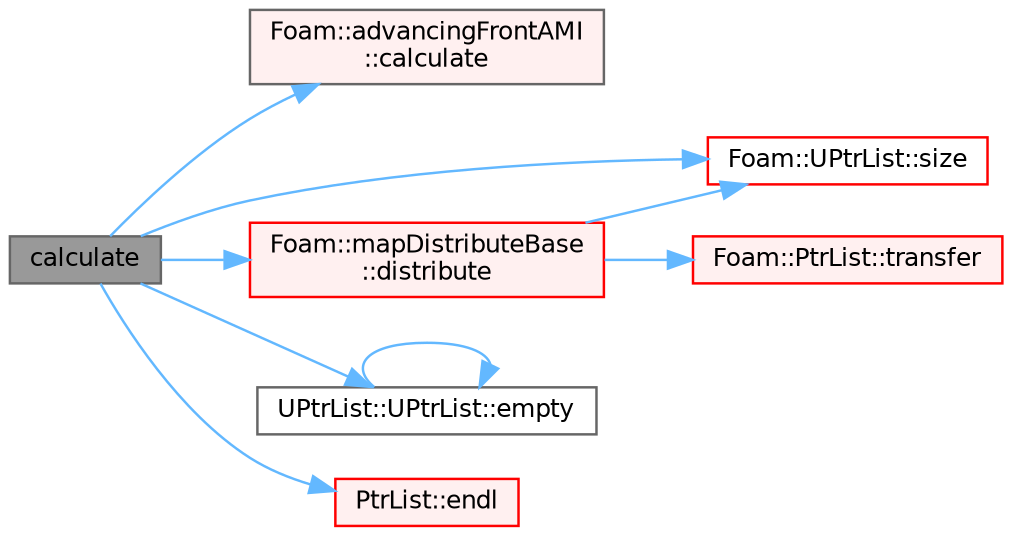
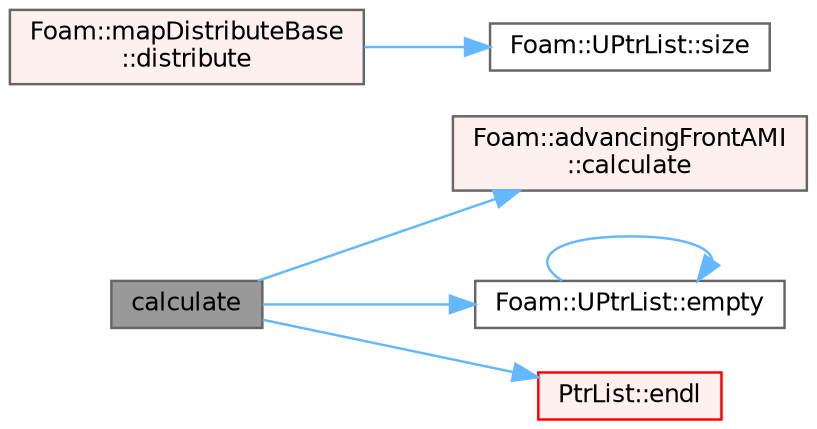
node "Foam::UPtrList::size": color red -> grey40
edge "calculate" -> "Foam::UPtrList::size": removed
edge "calculate" -> "Foam::mapDistributeBase ::distribute": removed
node "Foam::mapDistributeBase ::distribute": color red -> grey40
node "Foam::PtrList::transfer": removed
node "UPtrList::UPtrList::empty": label "UPtrList::UPtrList::empty" -> "Foam::UPtrList::empty"
